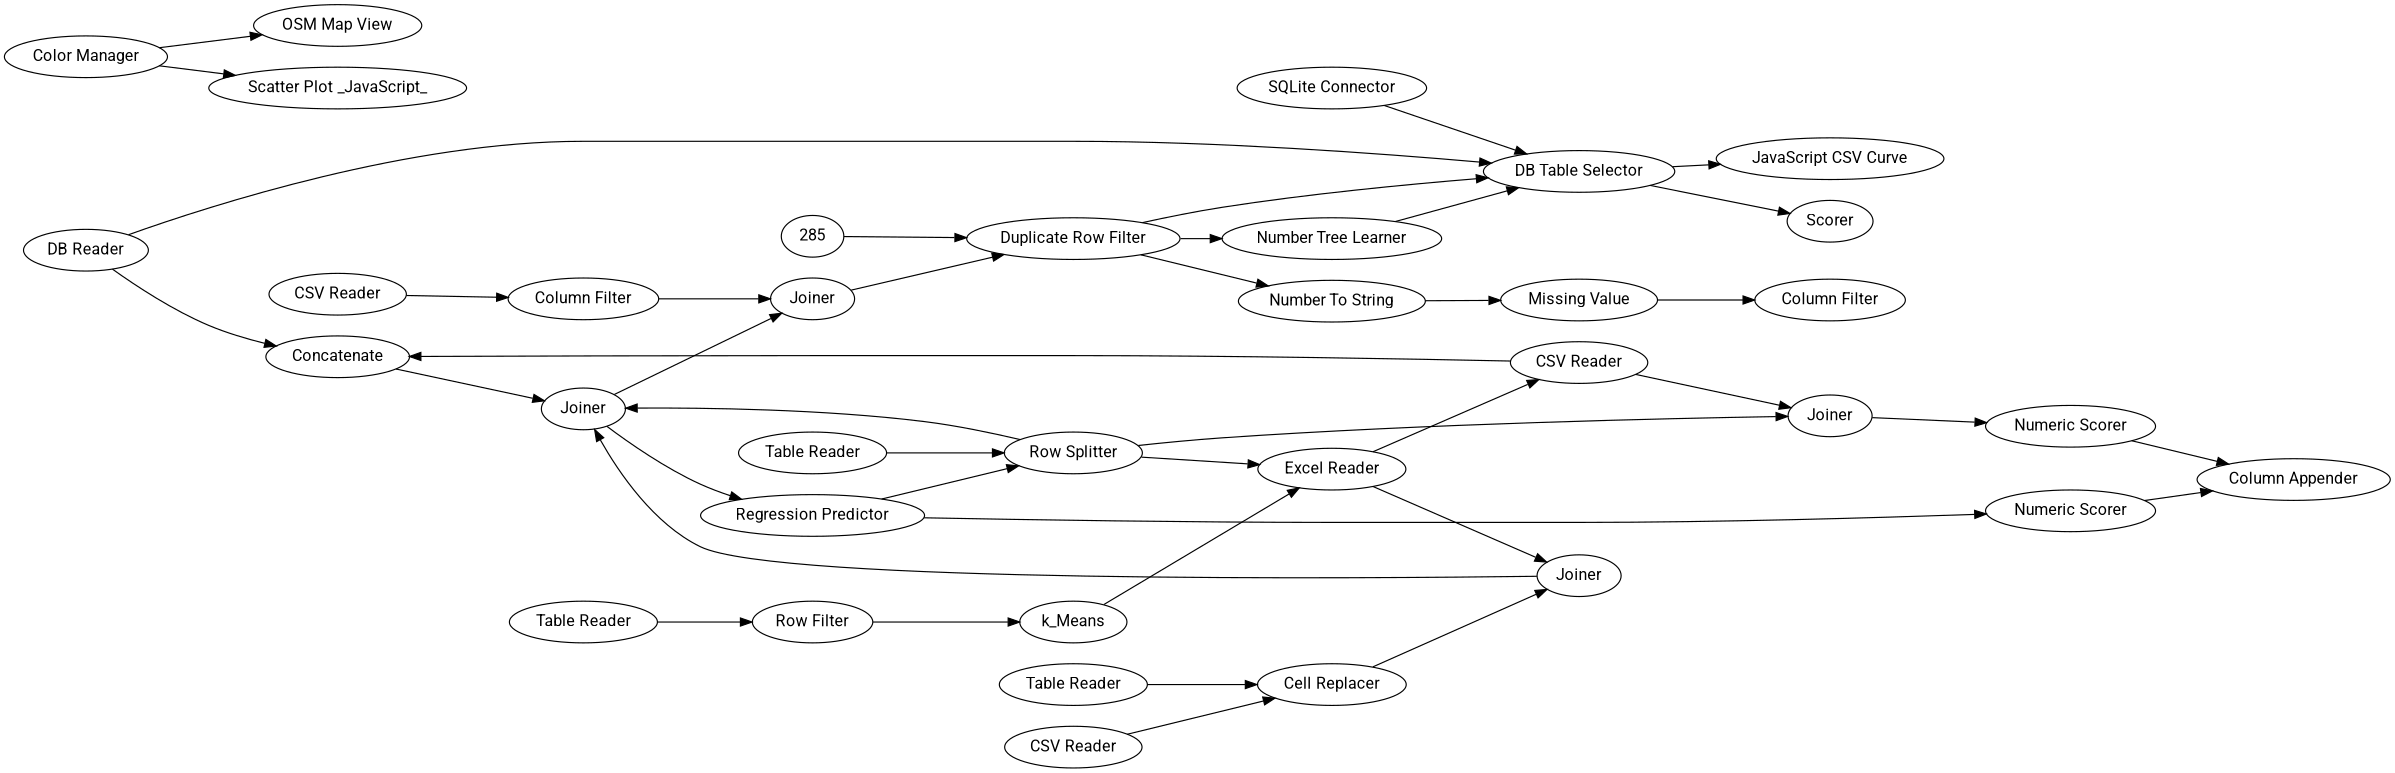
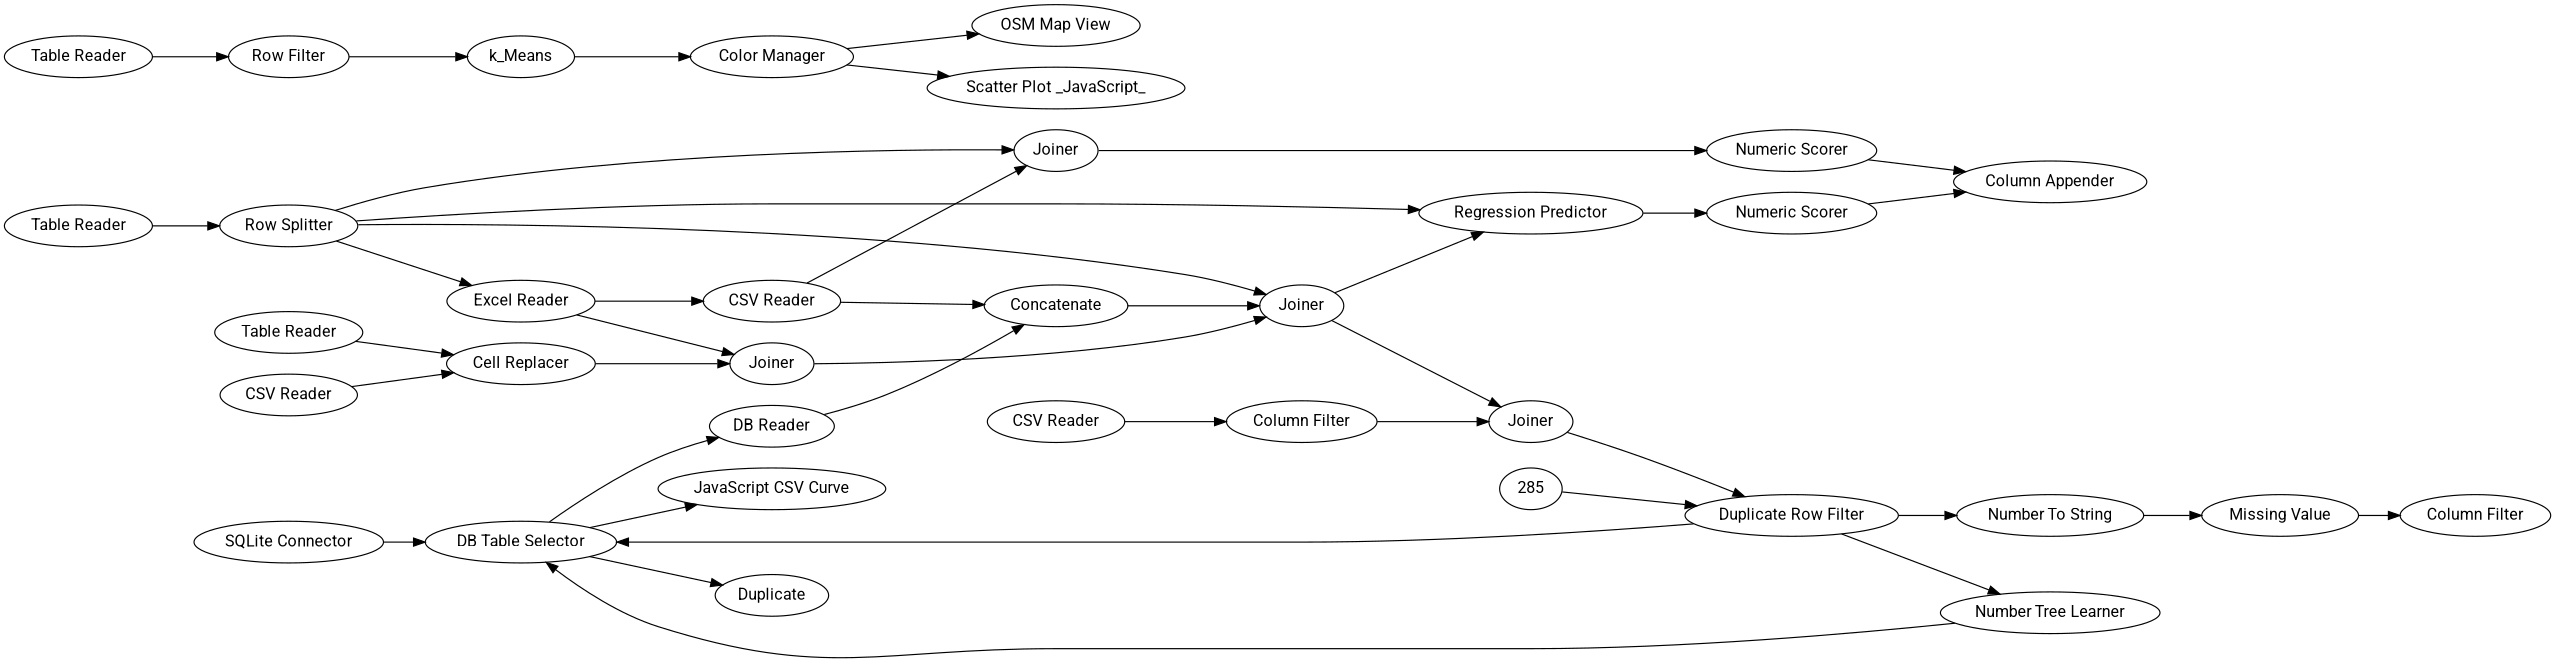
edge "DB Reader" -> "DB Table Selector": reversed
node "Scorer": label "Scorer" -> "Duplicate"
edge "Regression Predictor" -> "Row Splitter": reversed
edge "k_Means" -> "Excel Reader": now "k_Means" -> "Color Manager"
